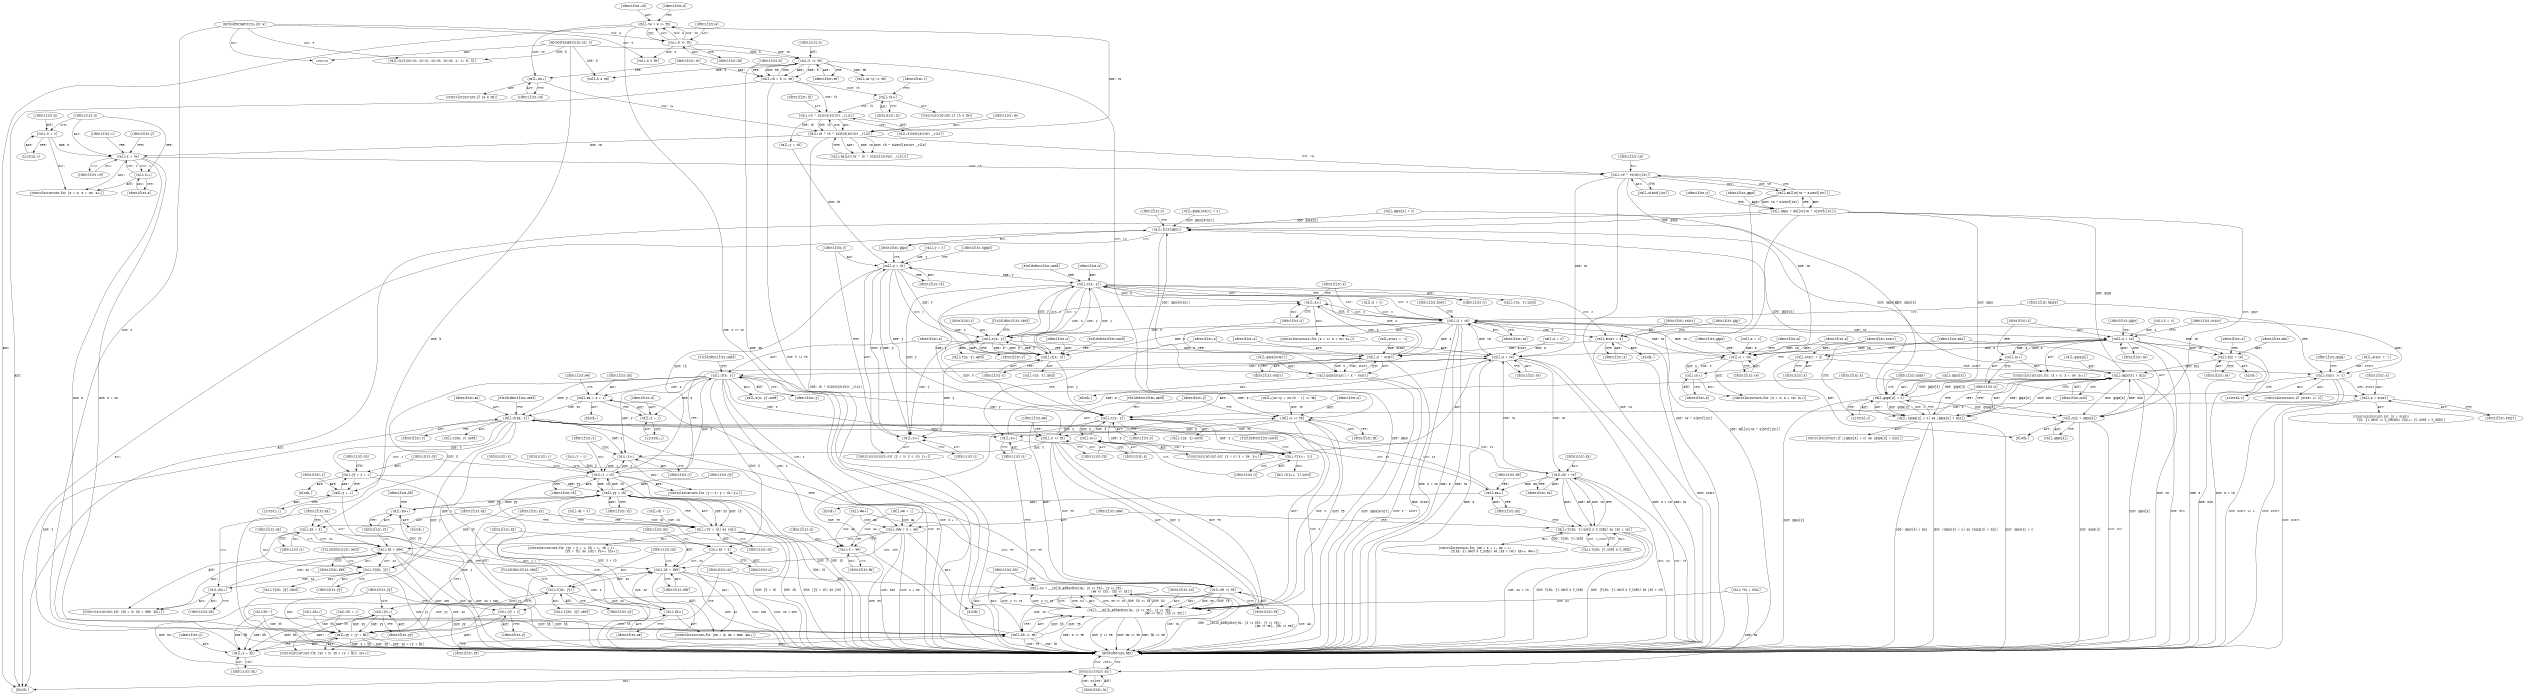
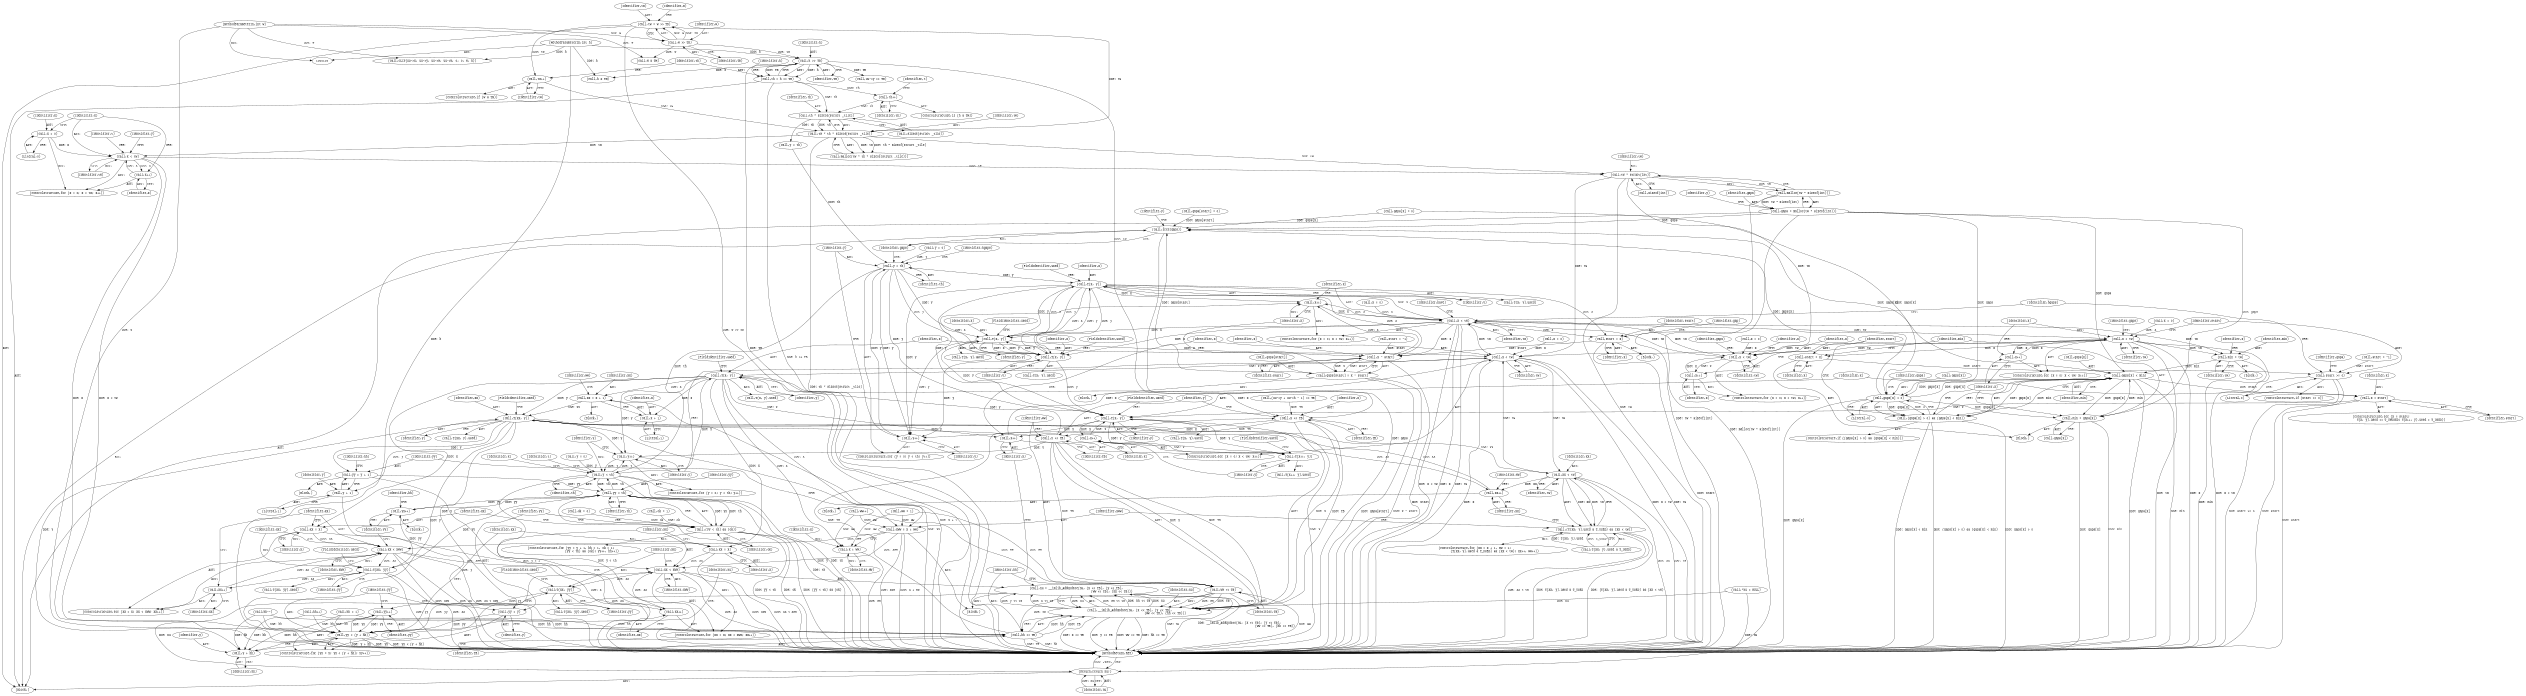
edge "(Call,start >= 0)" -> "(Call,x = start)": now "(Call,gaps[x] < min)" -> "(Call,x = start)"
